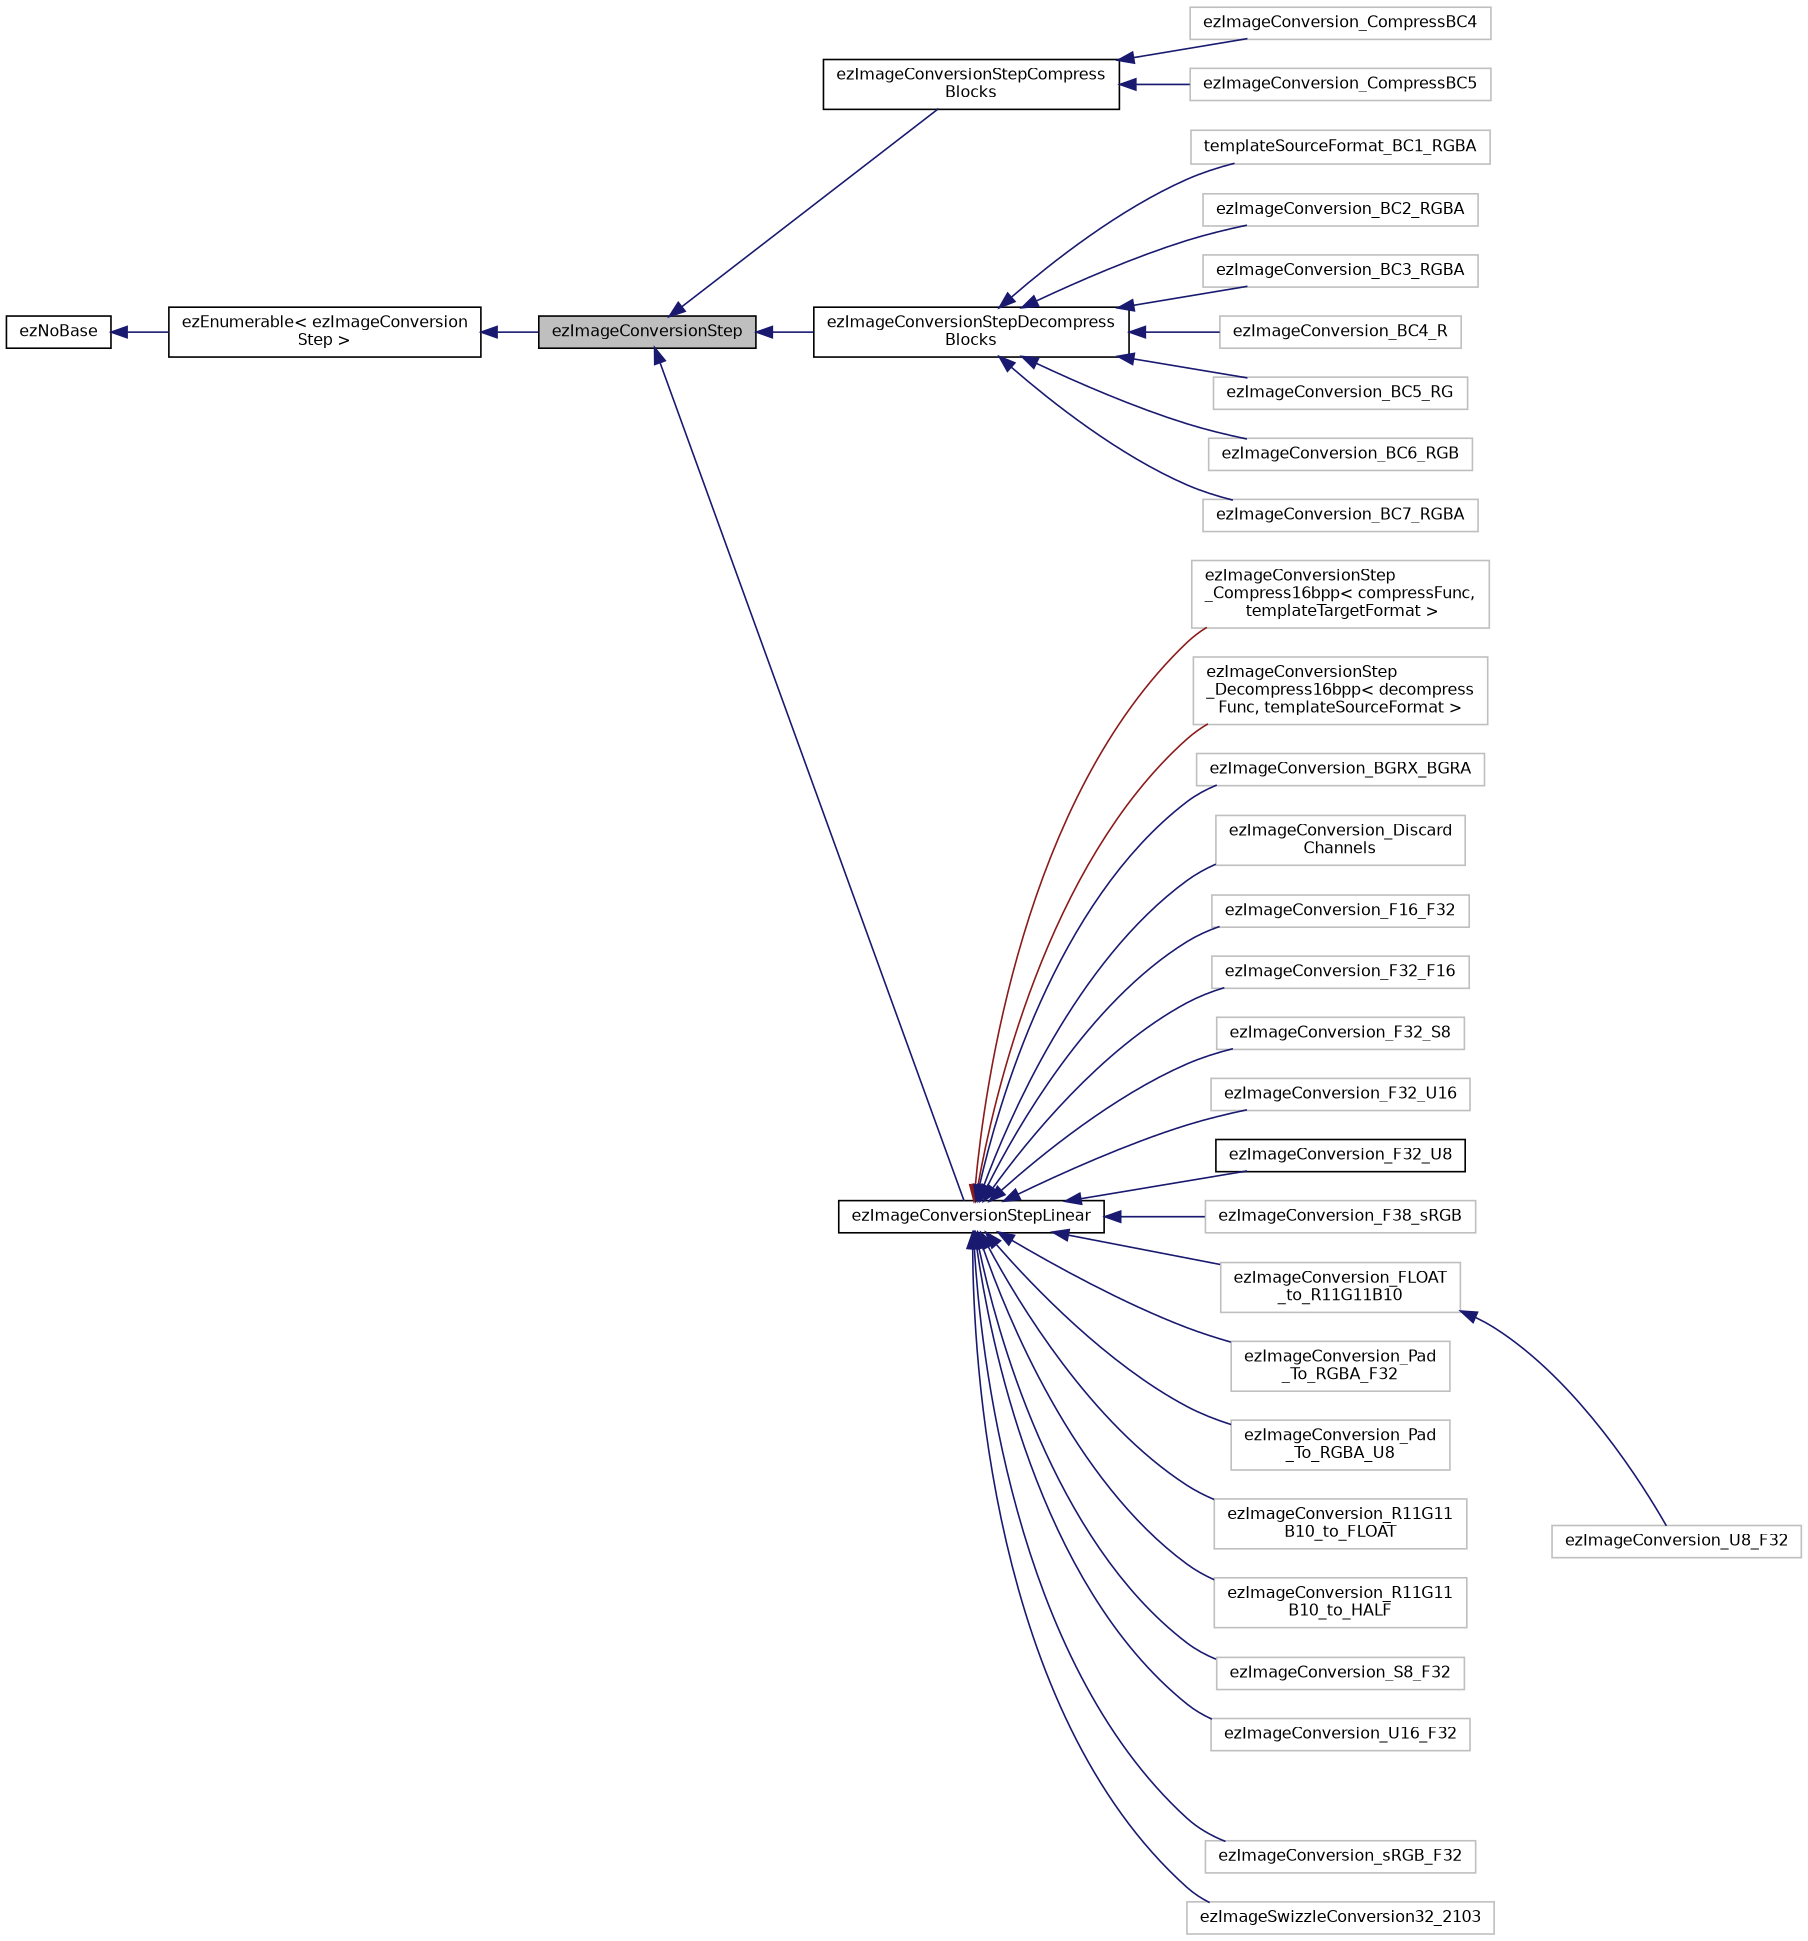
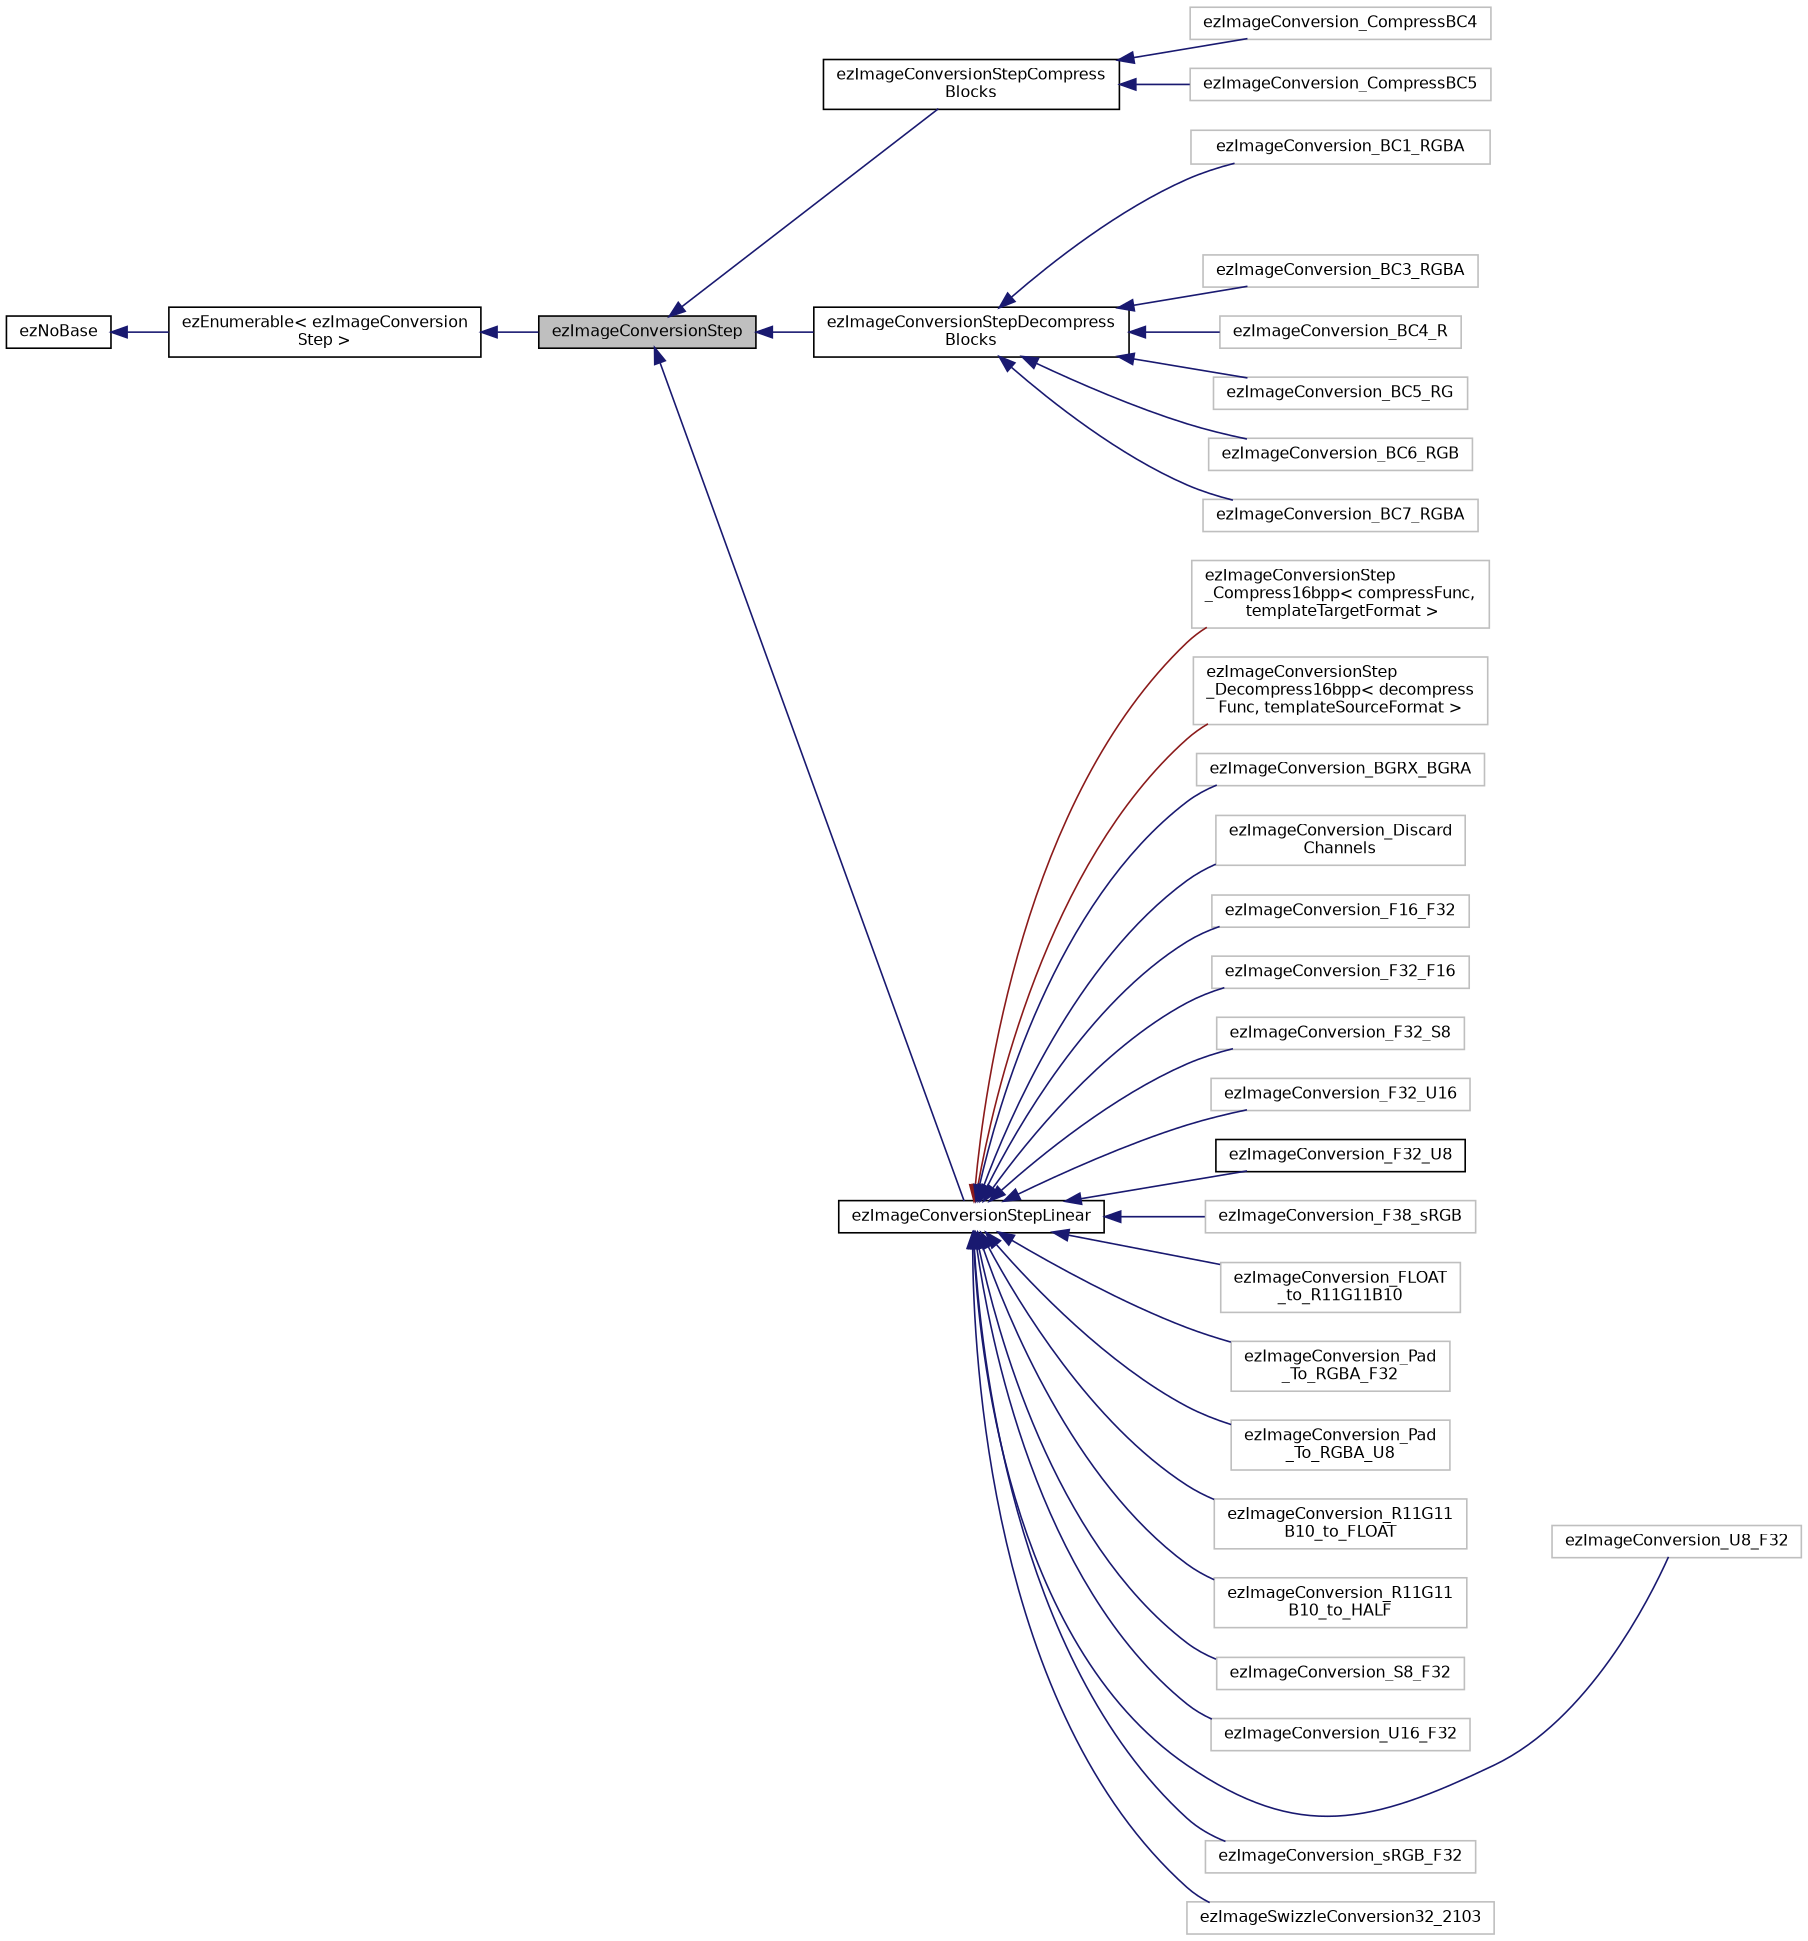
node "templateSourceFormat_BC1_RGBA": label "templateSourceFormat_BC1_RGBA" -> "ezImageConversion_BC1_RGBA"
node "ezImageConversion_BC2_RGBA": removed
edge "ezImageConversion_U8_F32" -> "ezImageConversion_FLOAT _to_R11G11B10": now "ezImageConversion_U8_F32" -> "ezImageConversionStepLinear"
